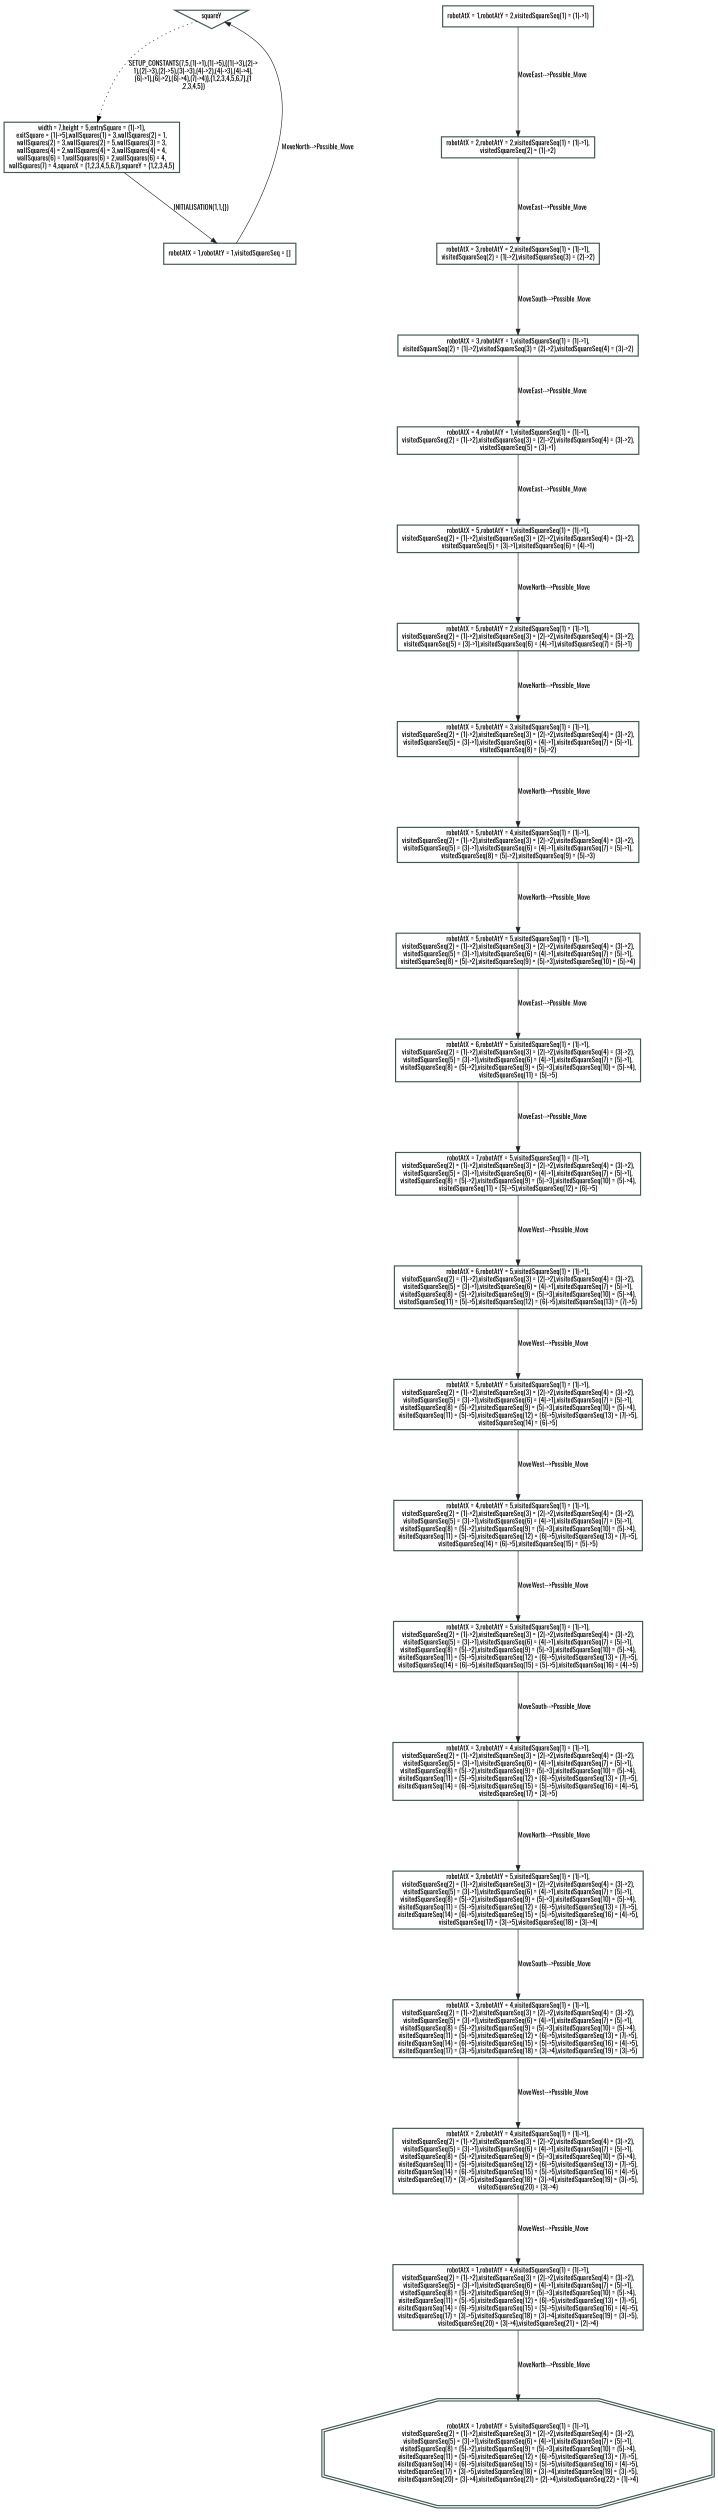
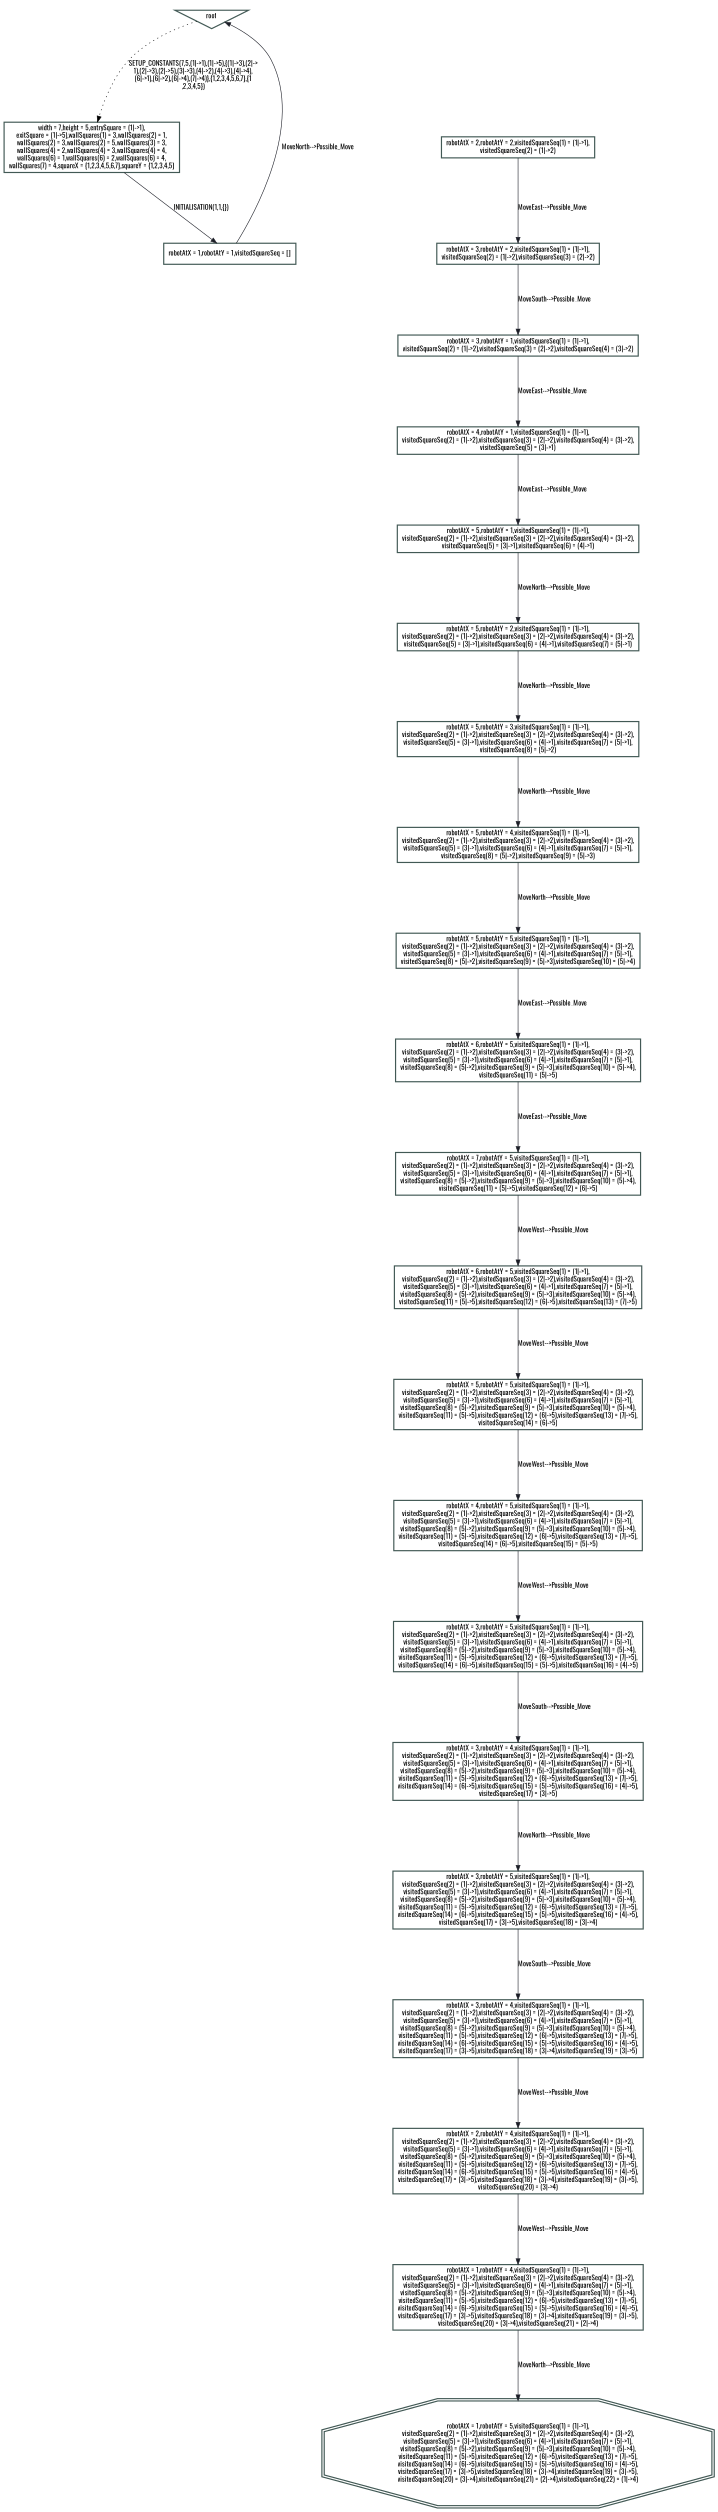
node "squareY": label "squareY" -> "root"
node "robotAtX = 1,robotAtY = 2,visitedSquareSeq(1) = (1|->1)": removed
